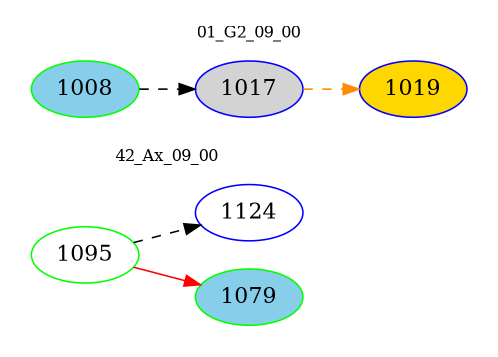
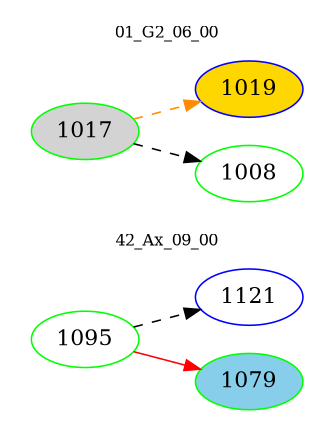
cluster "01_G2_09_00": label "01_G2_09_00" -> "01_G2_06_00"
node "1008": fillcolor skyblue -> white
edge "1008" -> "1017": reversed
node "1017": color blue -> green
node "1124": label "1124" -> "1121"
